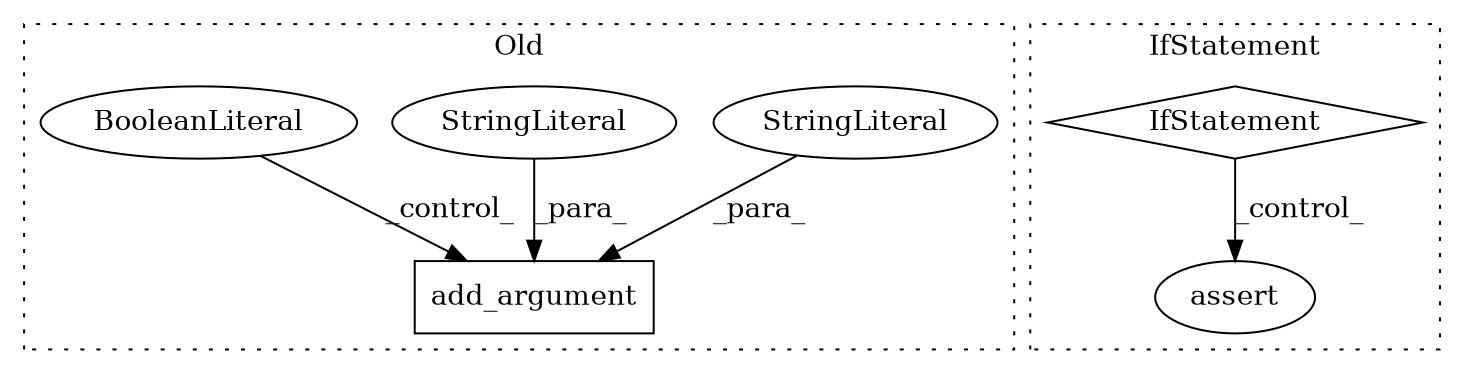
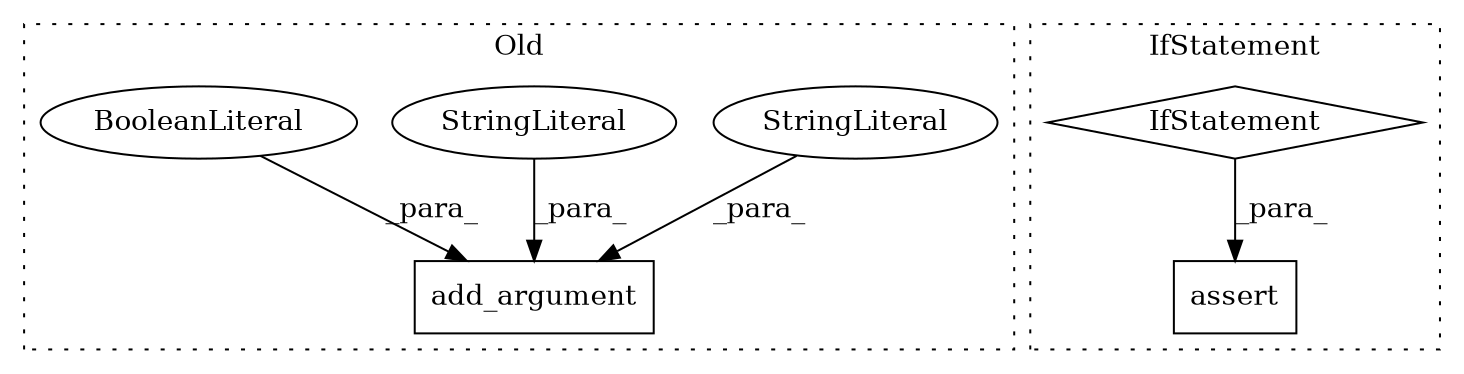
edge "BooleanLiteral" -> "add_argument": label "_control_" -> "_para_"
edge "IfStatement" -> "assert": label "_control_" -> "_para_"
node "assert": shape ellipse -> box
